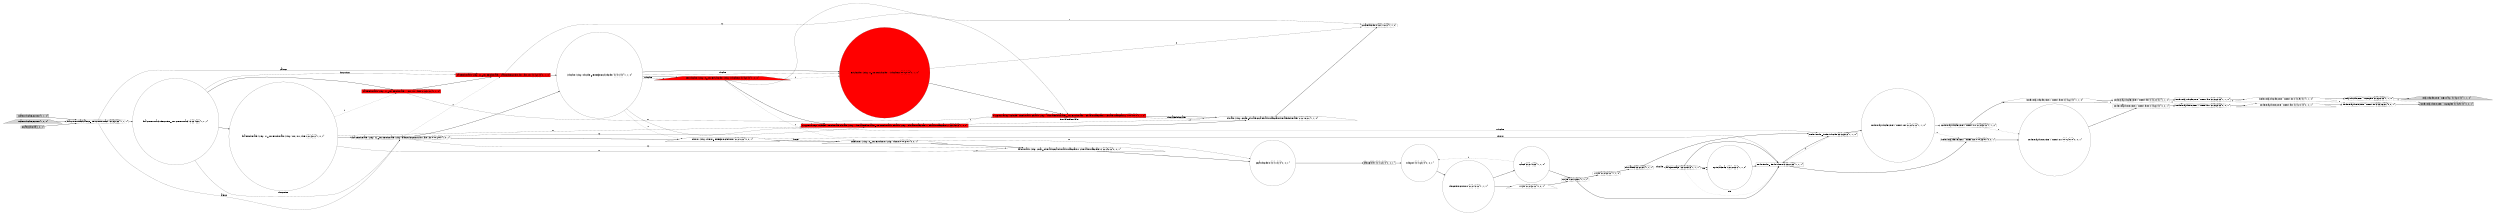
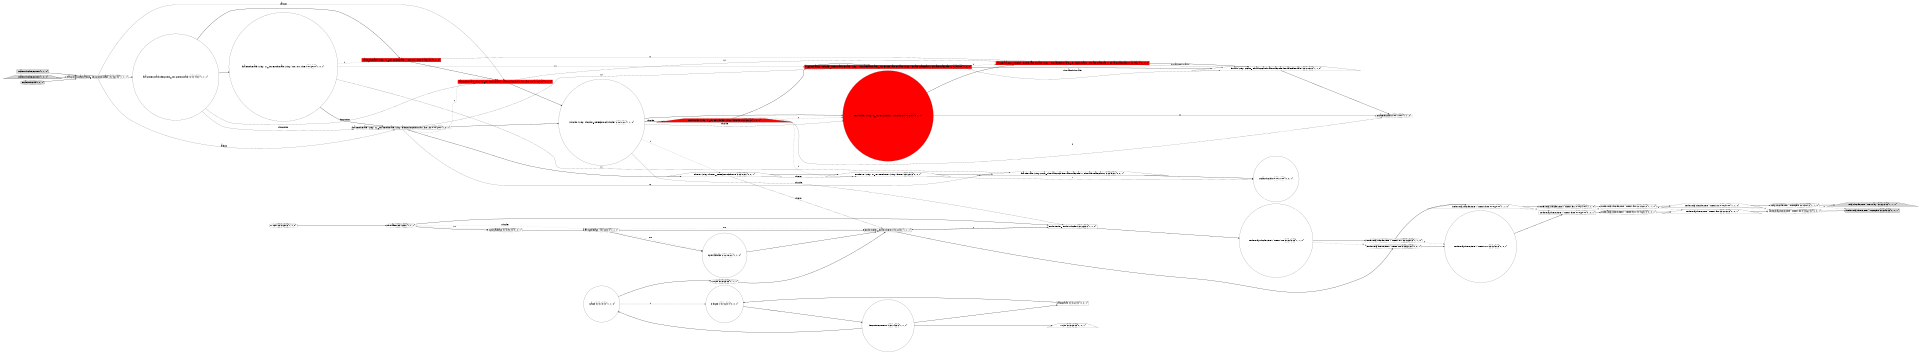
edge "concat.subscribe(to)@@@11@@@['0', '0', '1']" -> "callOnce.await()@@@12@@@['0', '0', '1']": now "okToContinue.countDown()@@@14@@@['1', '1', '1']" -> "callOnce.await()@@@12@@@['0', '0', '1']"
edge "w2.t.join()@@@16@@@['1', '1', '1']" -> "w1.t.join()@@@16@@@['1', '1', '0']": removed
edge "w1.t.join()@@@15@@@['0', '0', '1']" -> "w2.t.join()@@@16@@@['1', '1', '1']": removed
node "e.printStackTrace()@@@19@@@['0', '0', '1']": added
